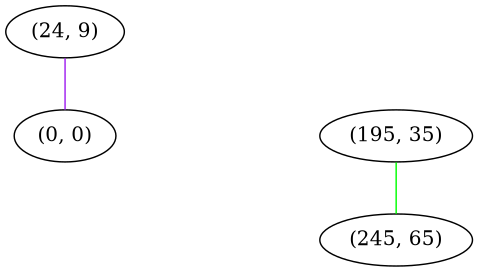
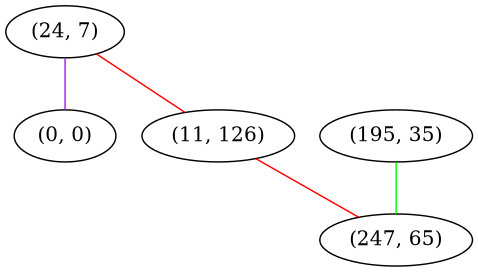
node "(24, 9)": label "(24, 9)" -> "(24, 7)"
node "(11, 126)": added
node "(245, 65)": label "(245, 65)" -> "(247, 65)"
